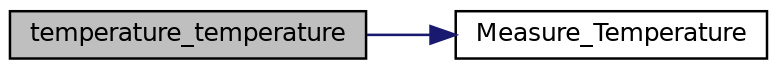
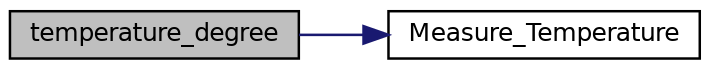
node "temperature_temperature": label "temperature_temperature" -> "temperature_degree"
